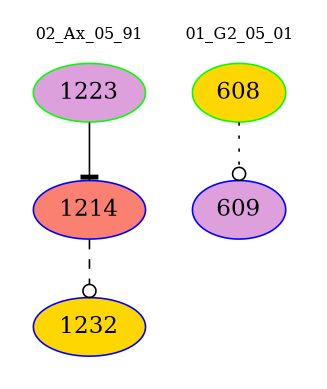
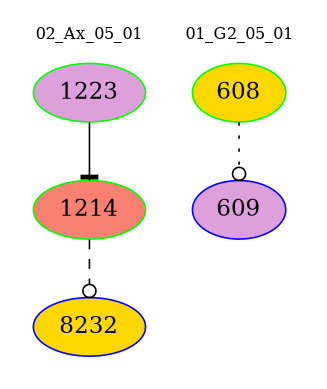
cluster "02_Ax_05_91": label "02_Ax_05_91" -> "02_Ax_05_01"
node "1214": color blue -> green
node "1232": label "1232" -> "8232"
